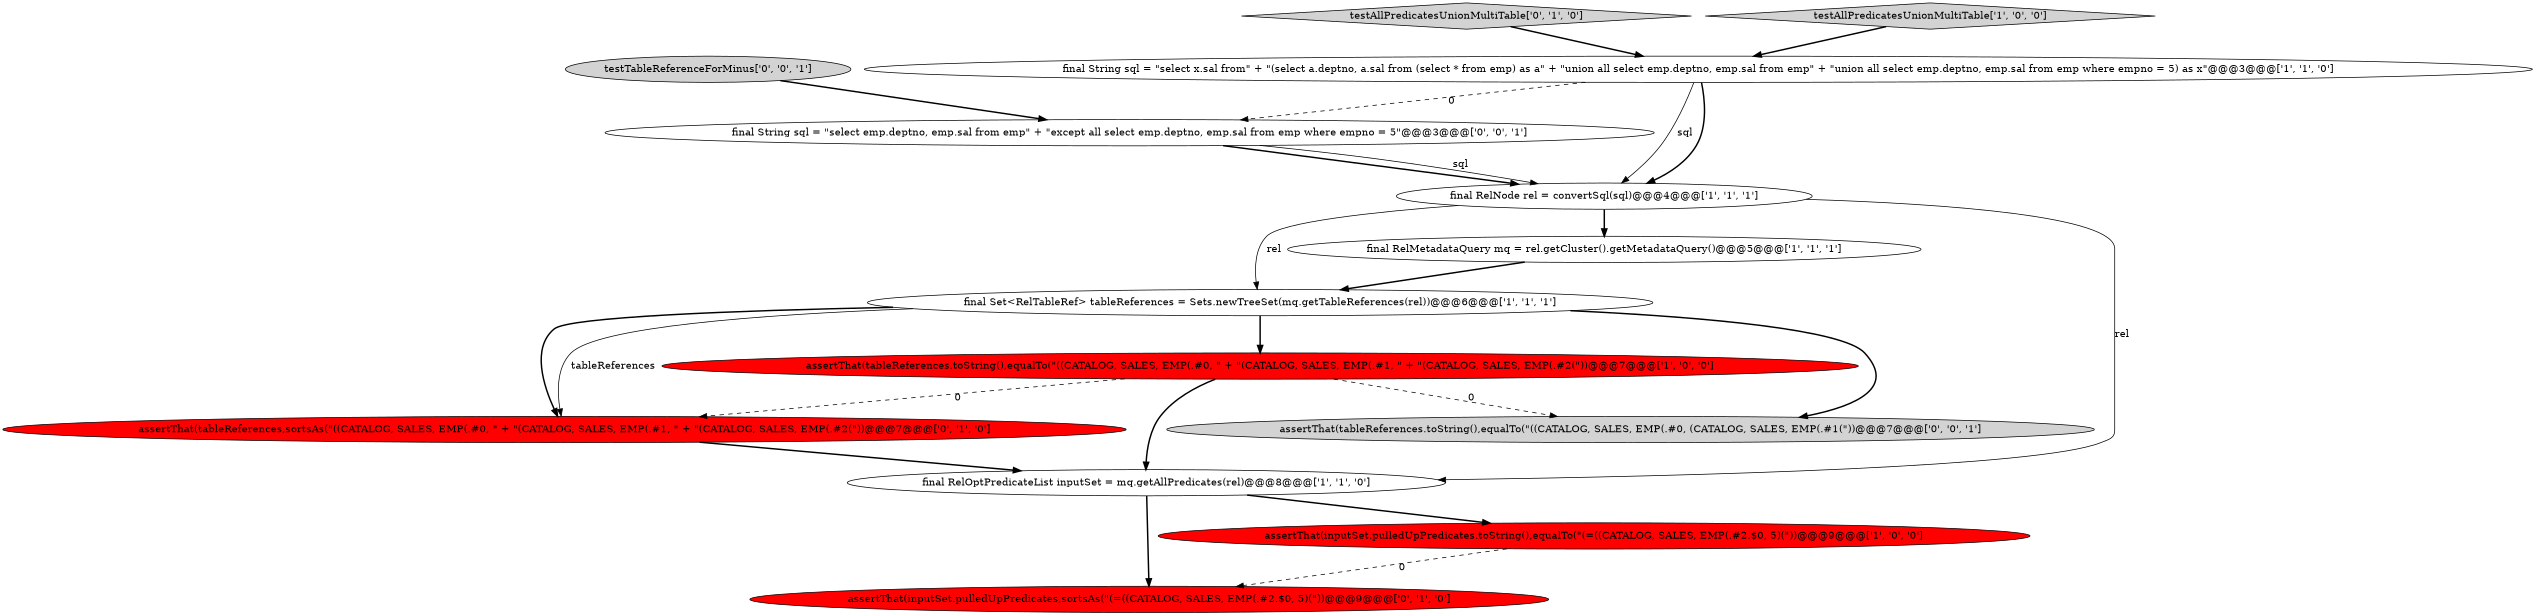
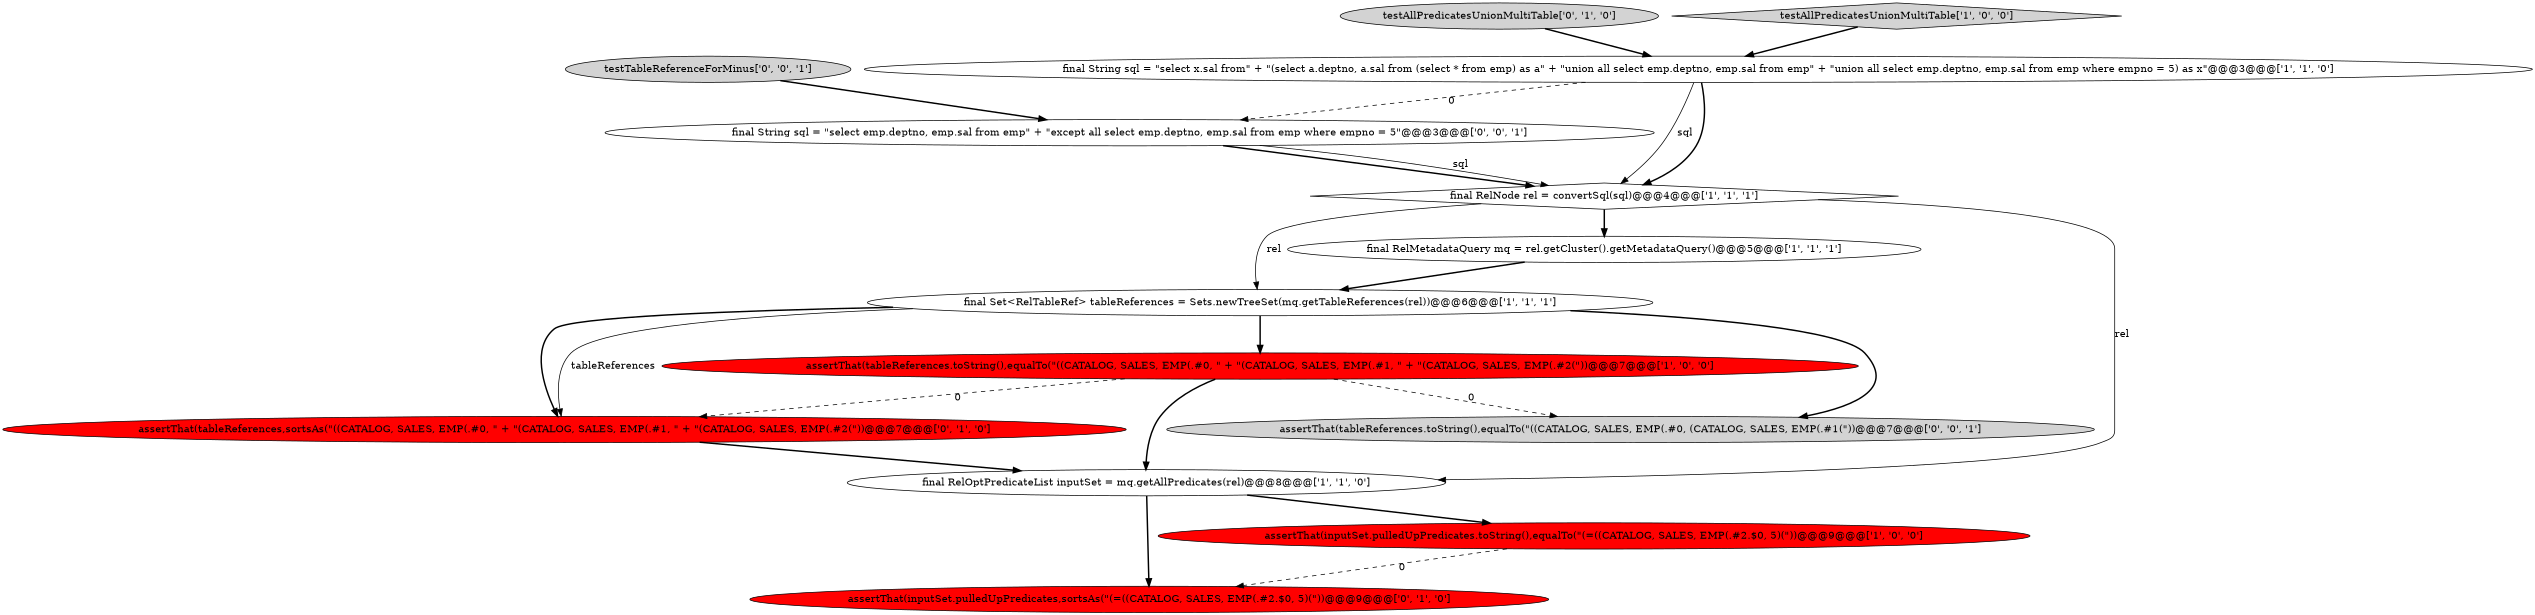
node "testAllPredicatesUnionMultiTable['0', '1', '0']": shape diamond -> ellipse
node "final RelNode rel = convertSql(sql)@@@4@@@['1', '1', '1']": shape ellipse -> diamond
